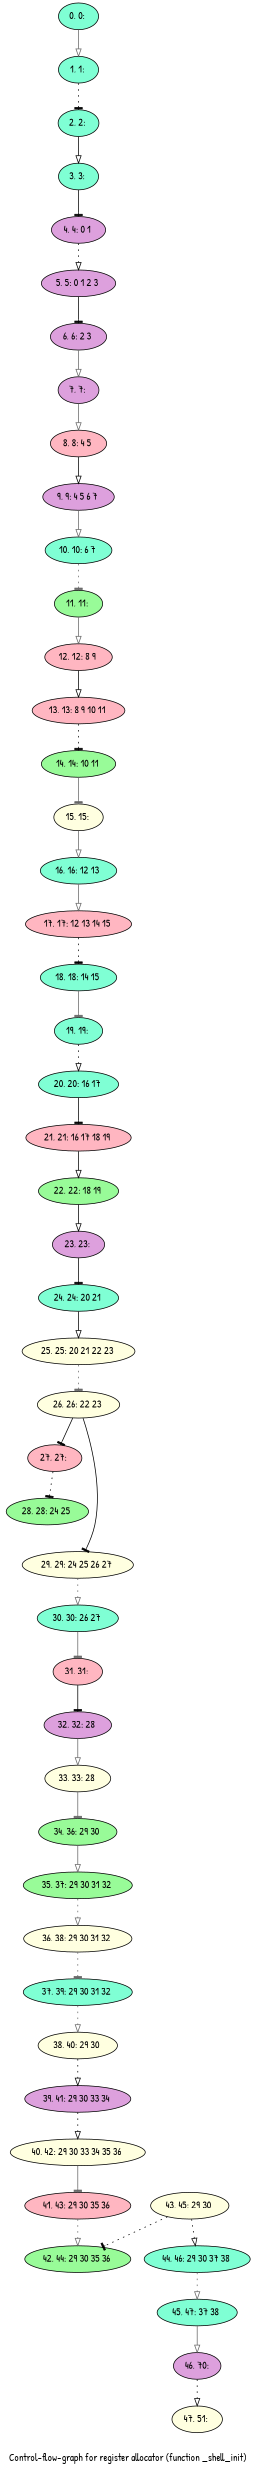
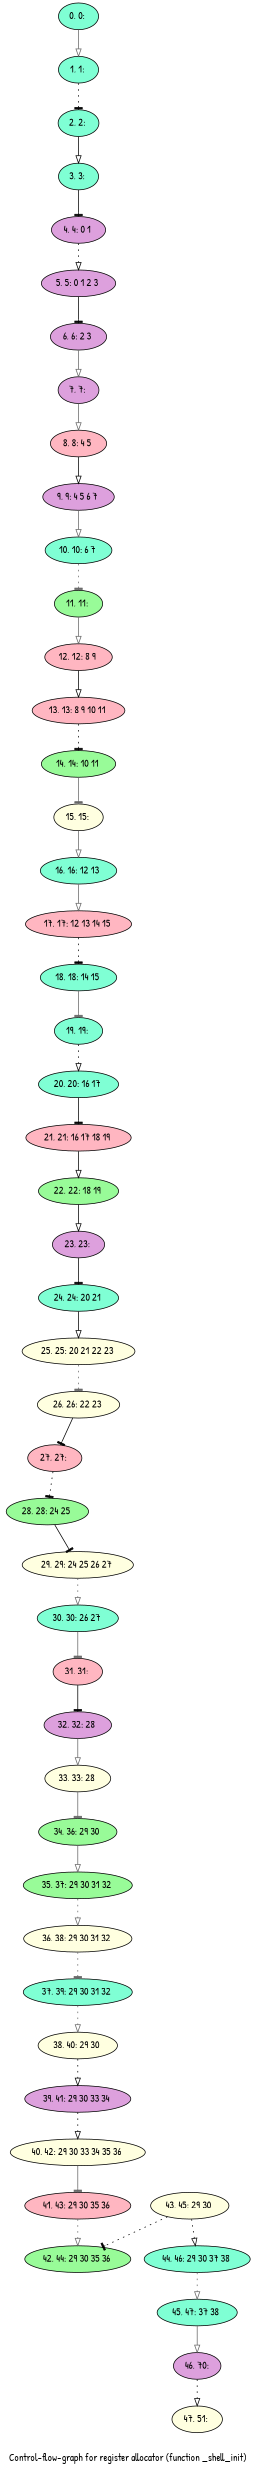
edge "26, 26: 22 23" -> "29, 29: 24 25 26 27": now "28, 28: 24 25" -> "29, 29: 24 25 26 27"
